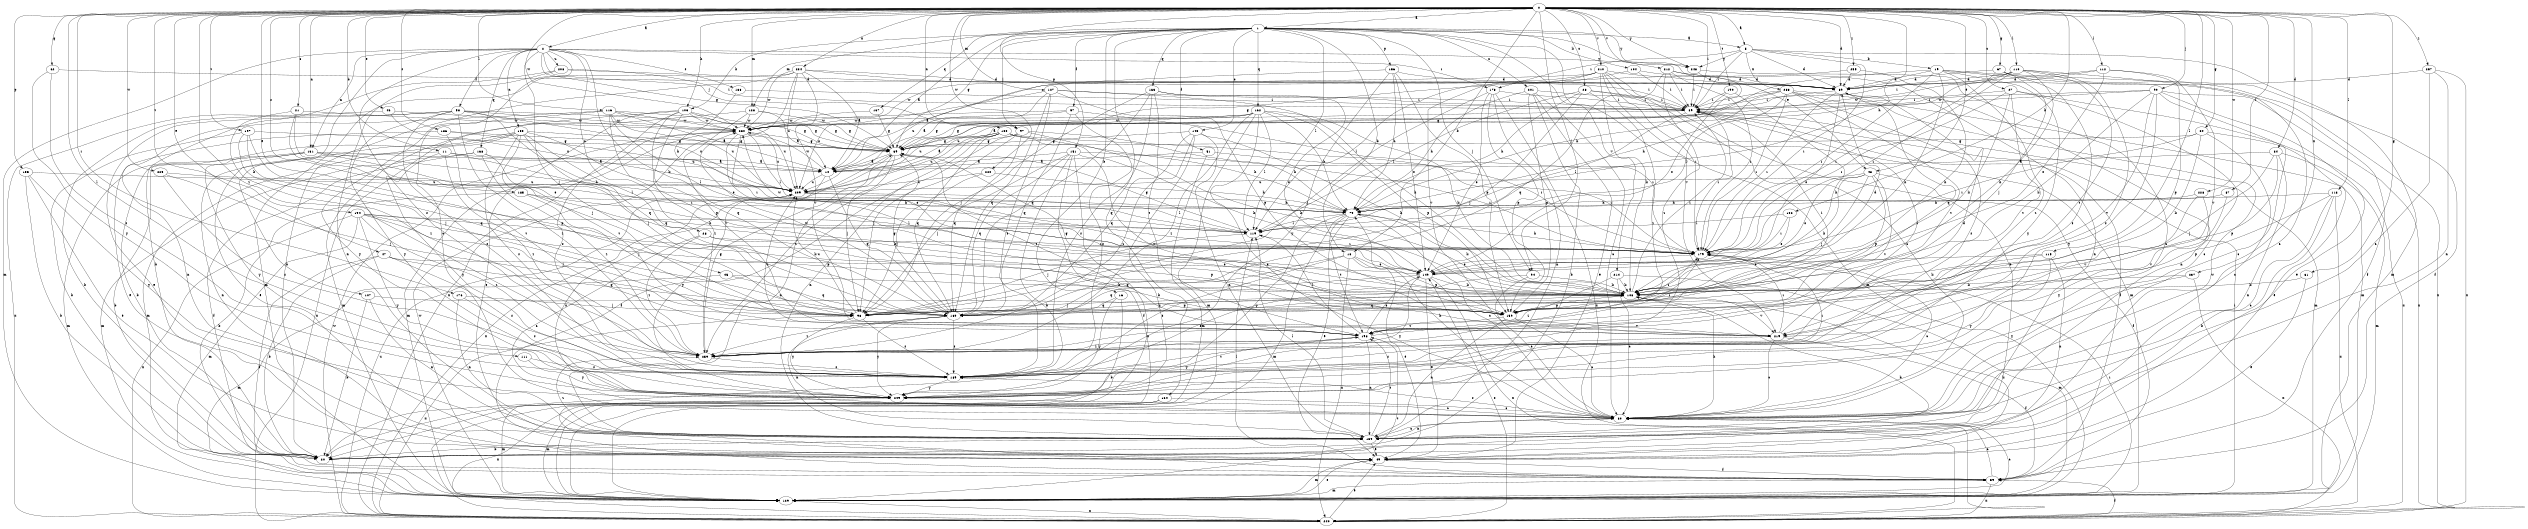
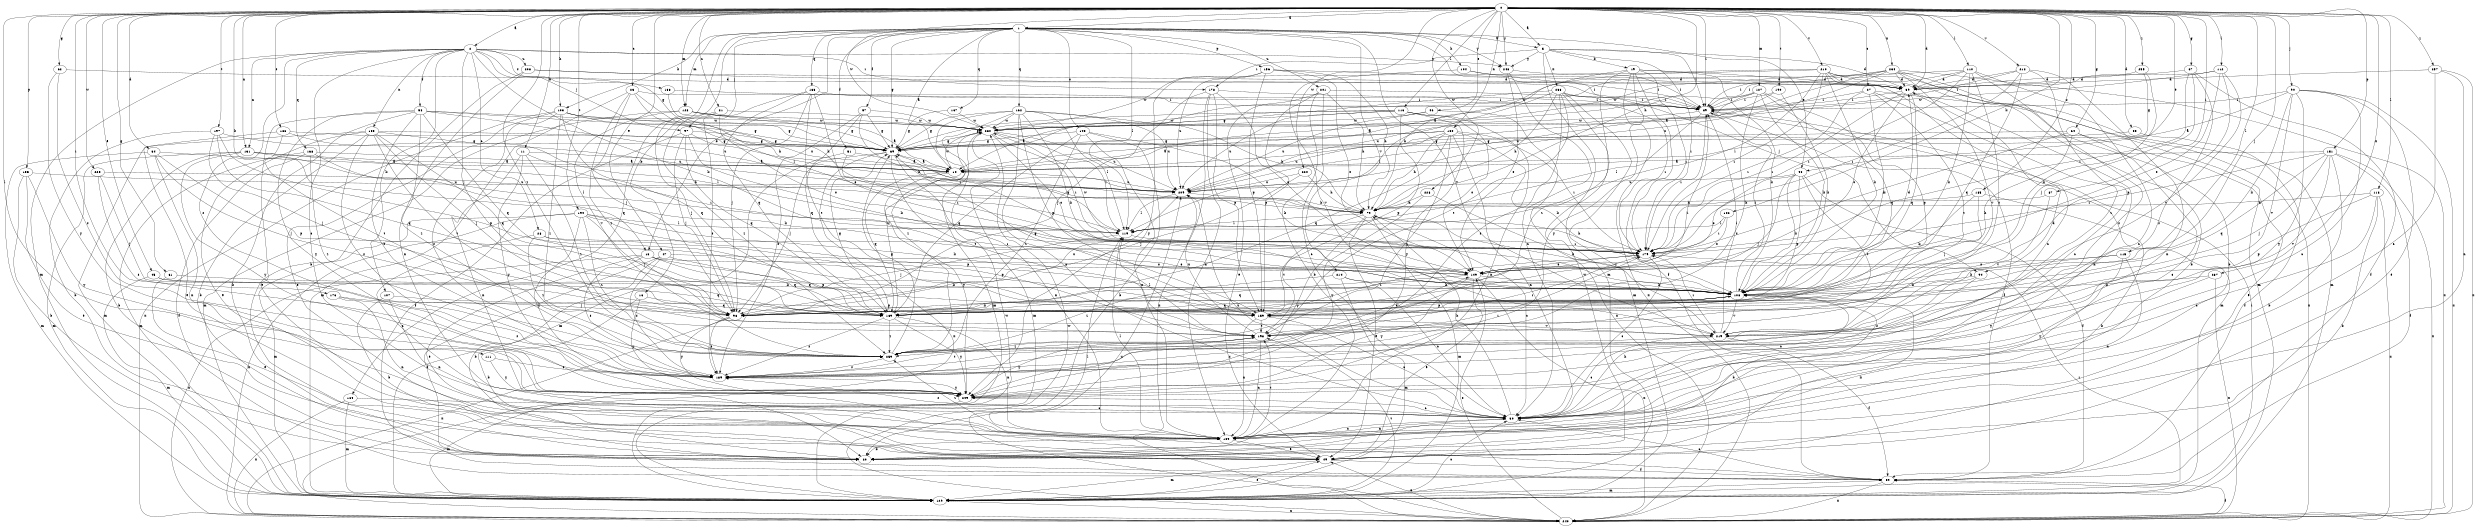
node "35": added
